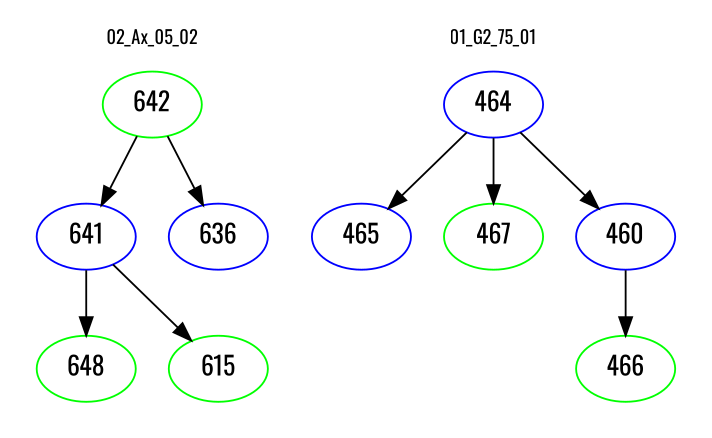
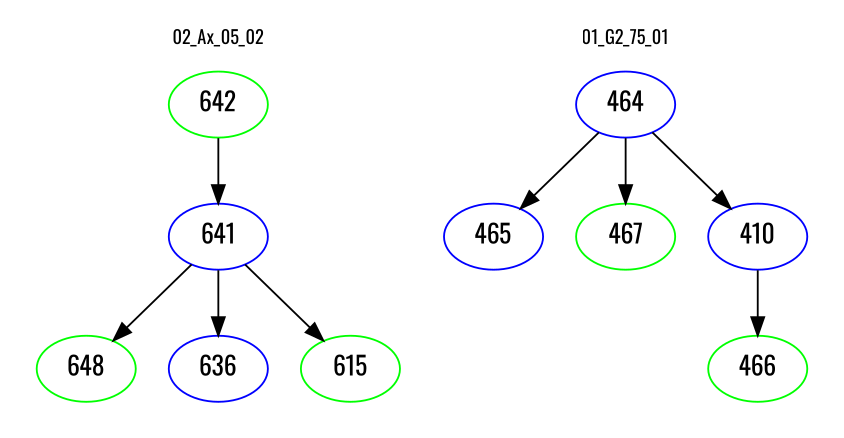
edge "642" -> "636": now "641" -> "636"
node "460": label "460" -> "410"
